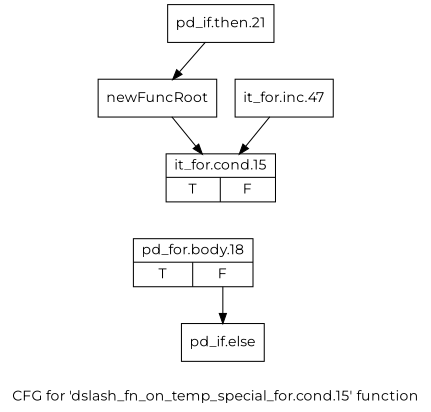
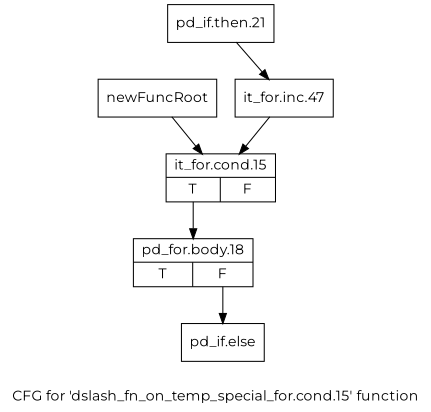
edge "pd_if.then.21" -> "newFuncRoot": now "pd_if.then.21" -> "it_for.inc.47"
edge "it_for.cond.15" -> "pd_for.body.18": added
